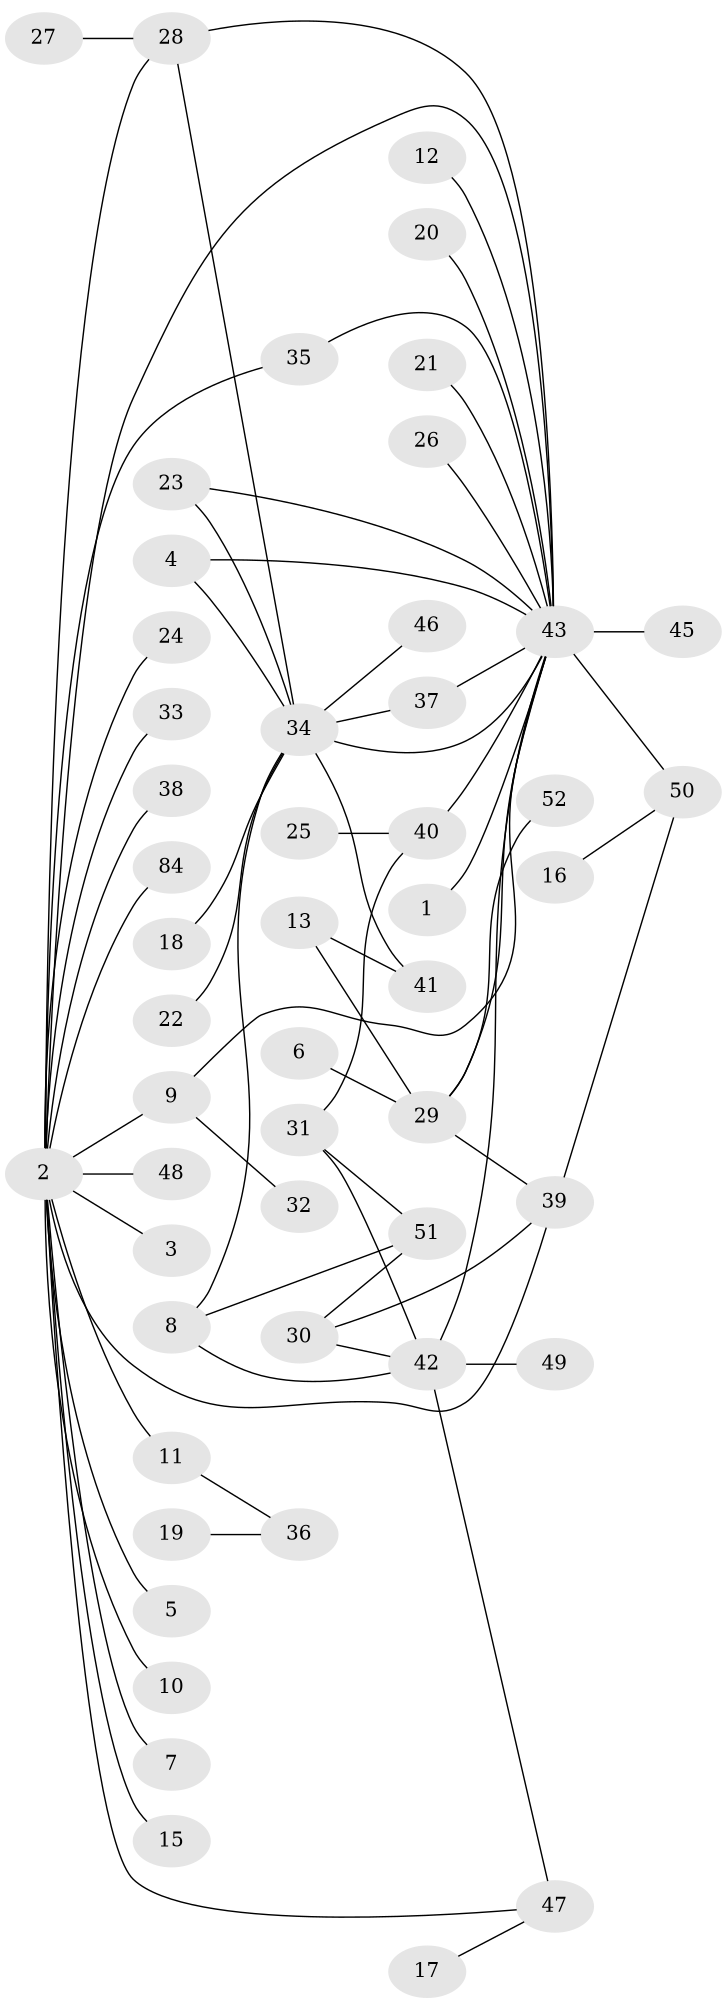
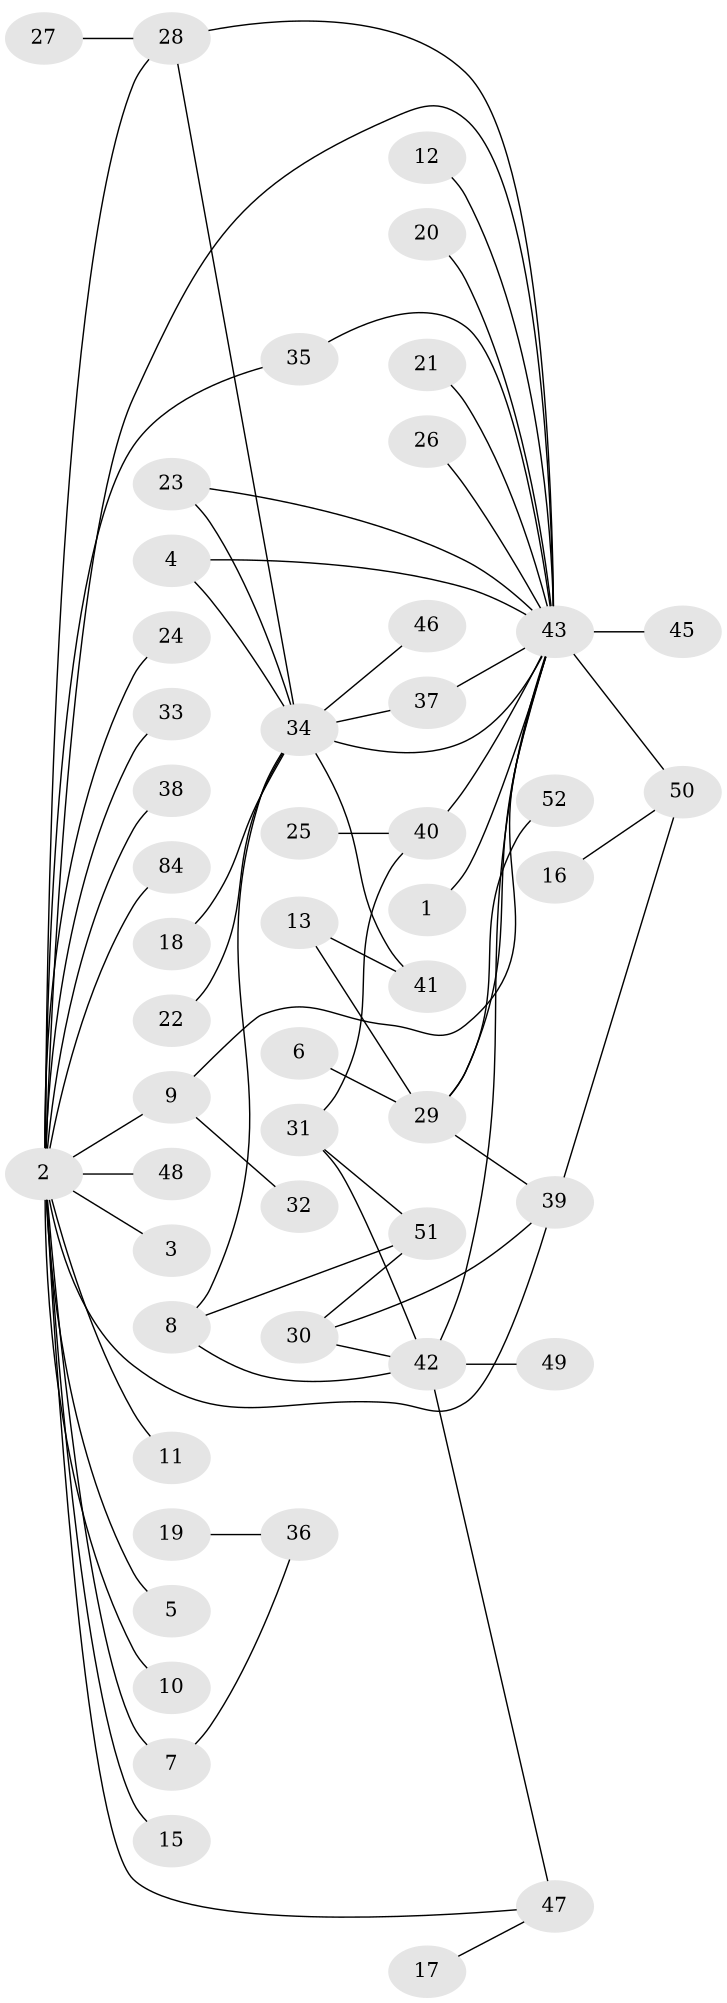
edge "11" -- "36": now "7" -- "36"
